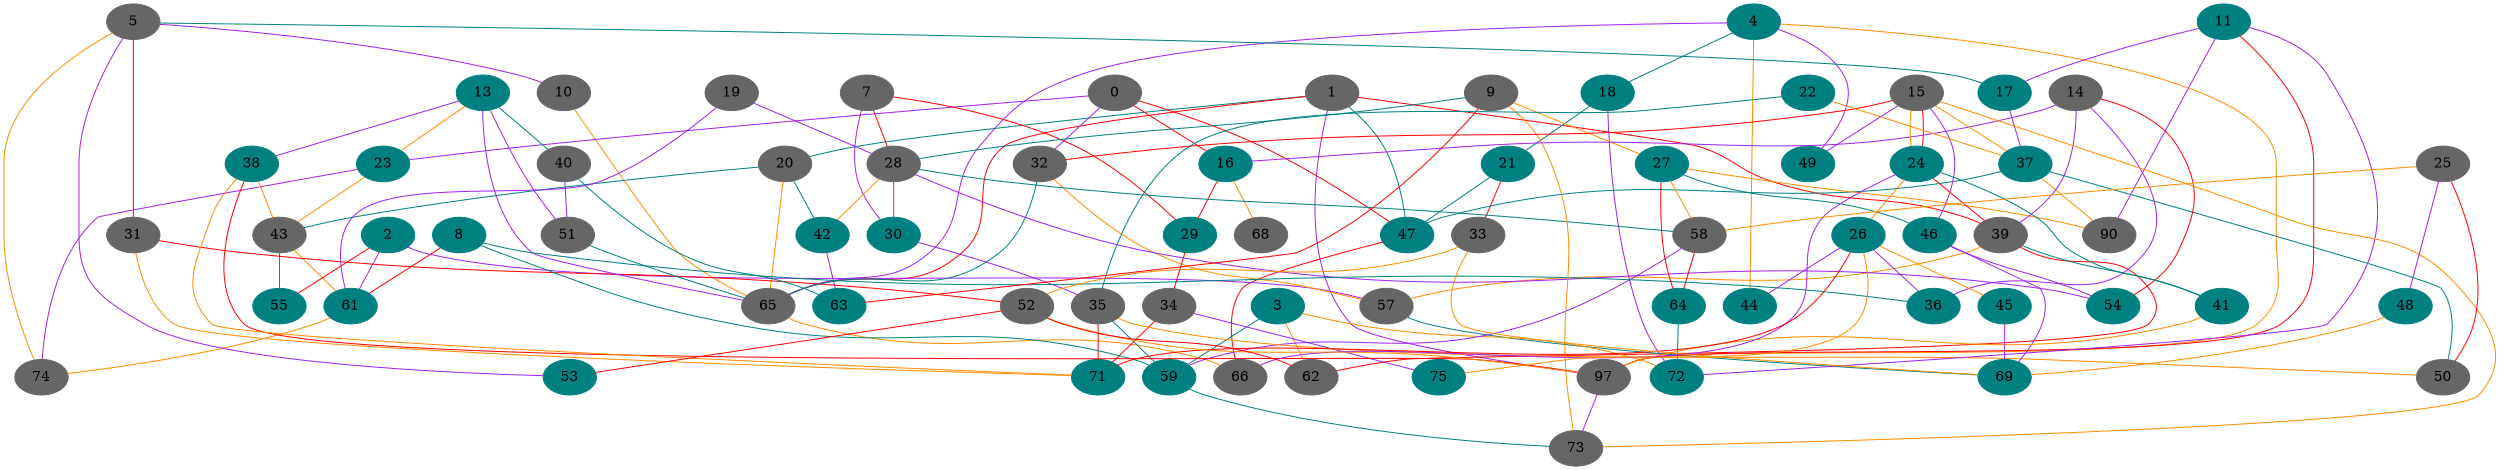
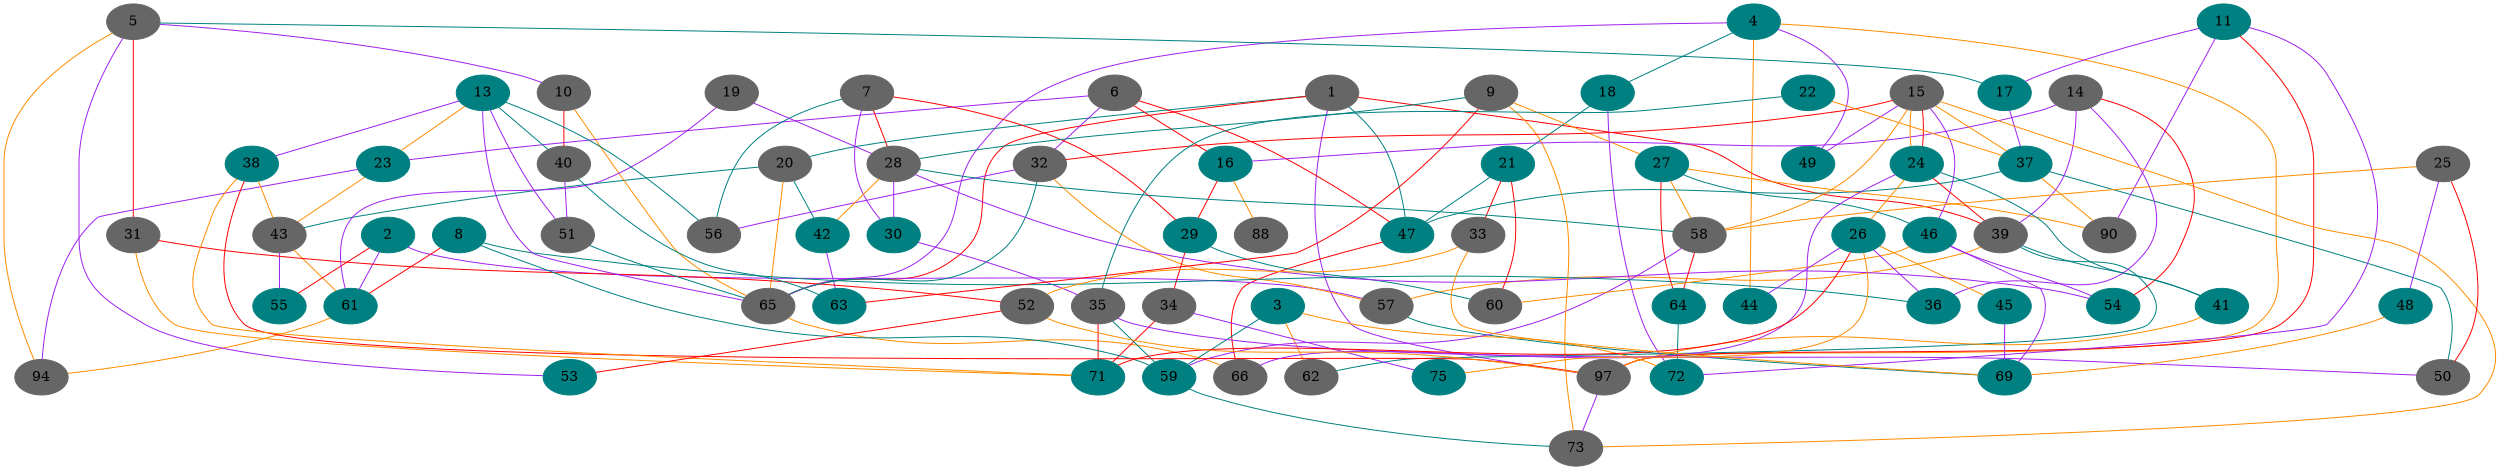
node "0": label "0" -> "6"
edge "10" -- "40": added
edge "15" -- "58": added
node "56": added
node "68": label "68" -> "88"
node "60": added
edge "52" -- "62": removed
edge "39" -- "62": color red -> teal
edge "35" -- "50": color darkorange -> purple
node "74": label "74" -> "94"
